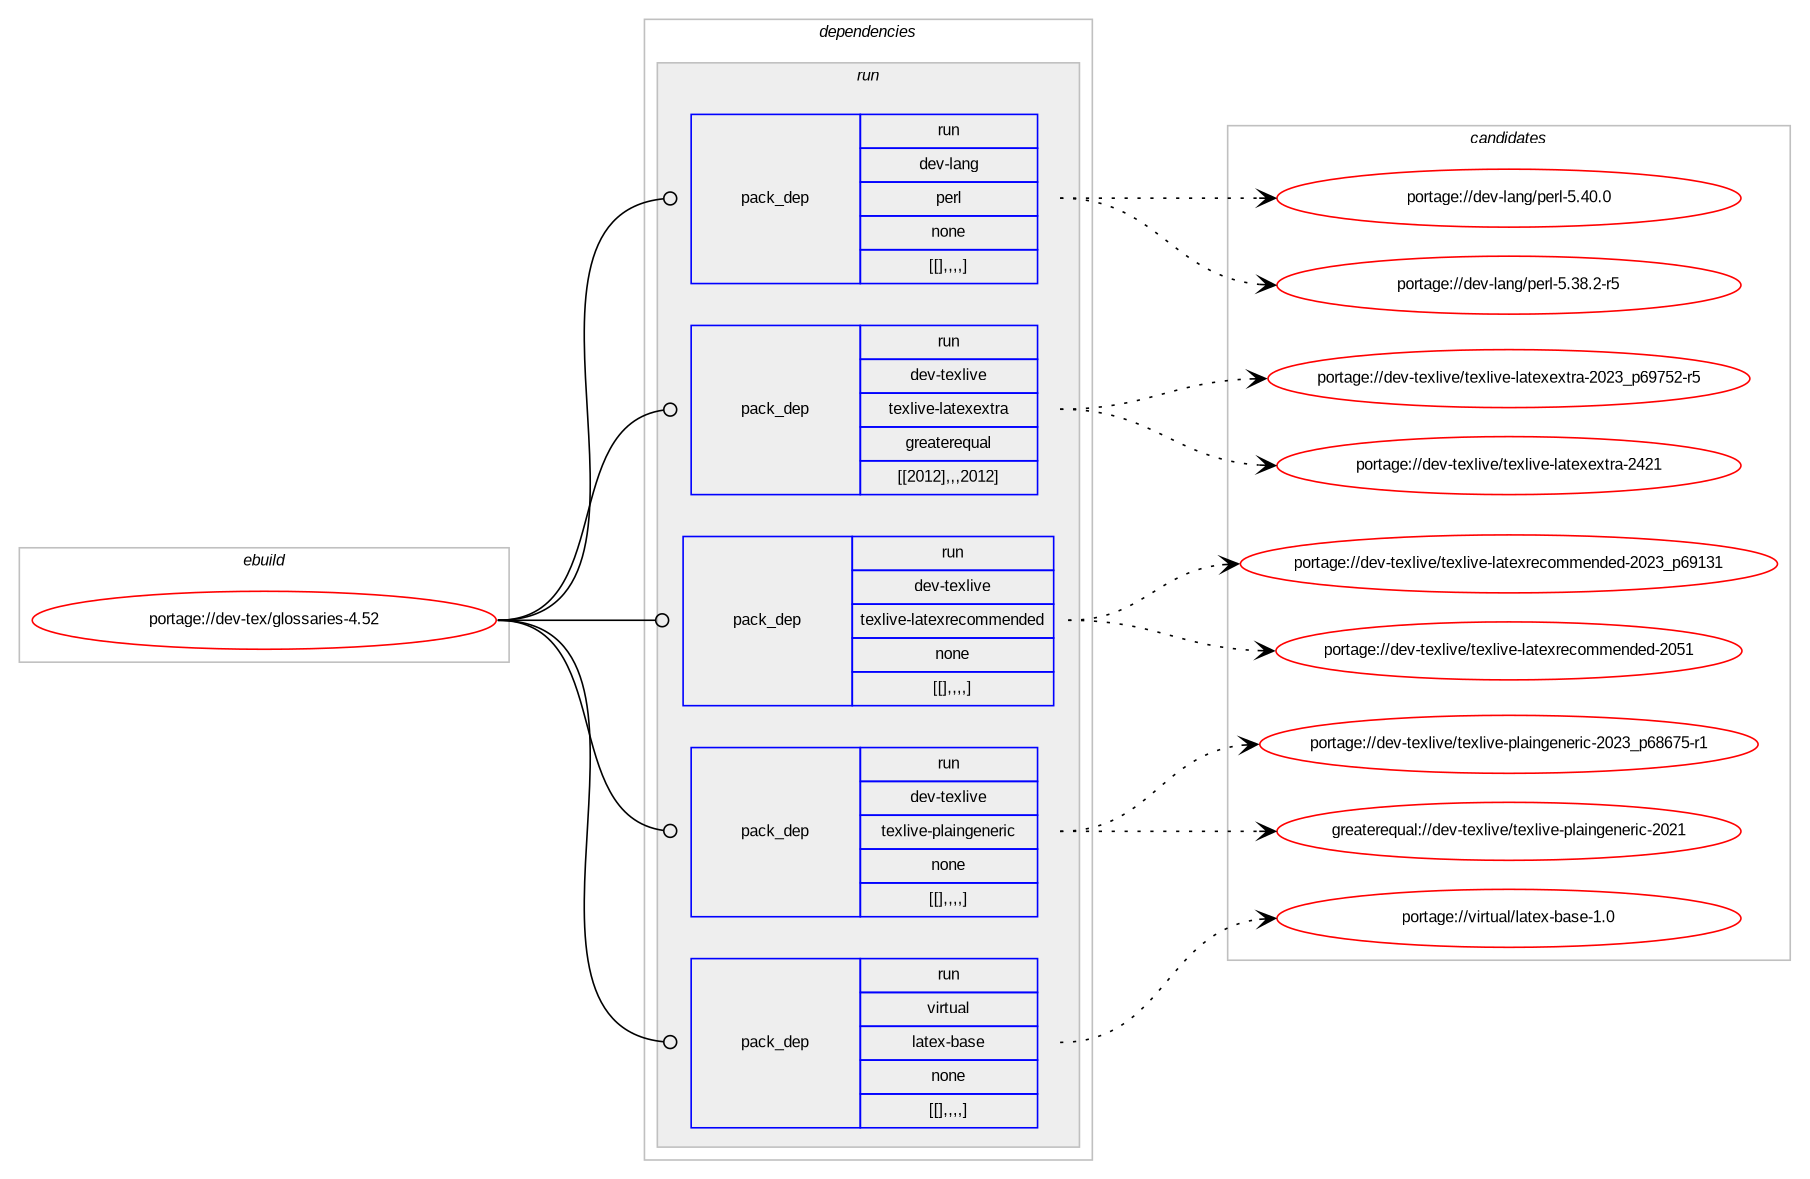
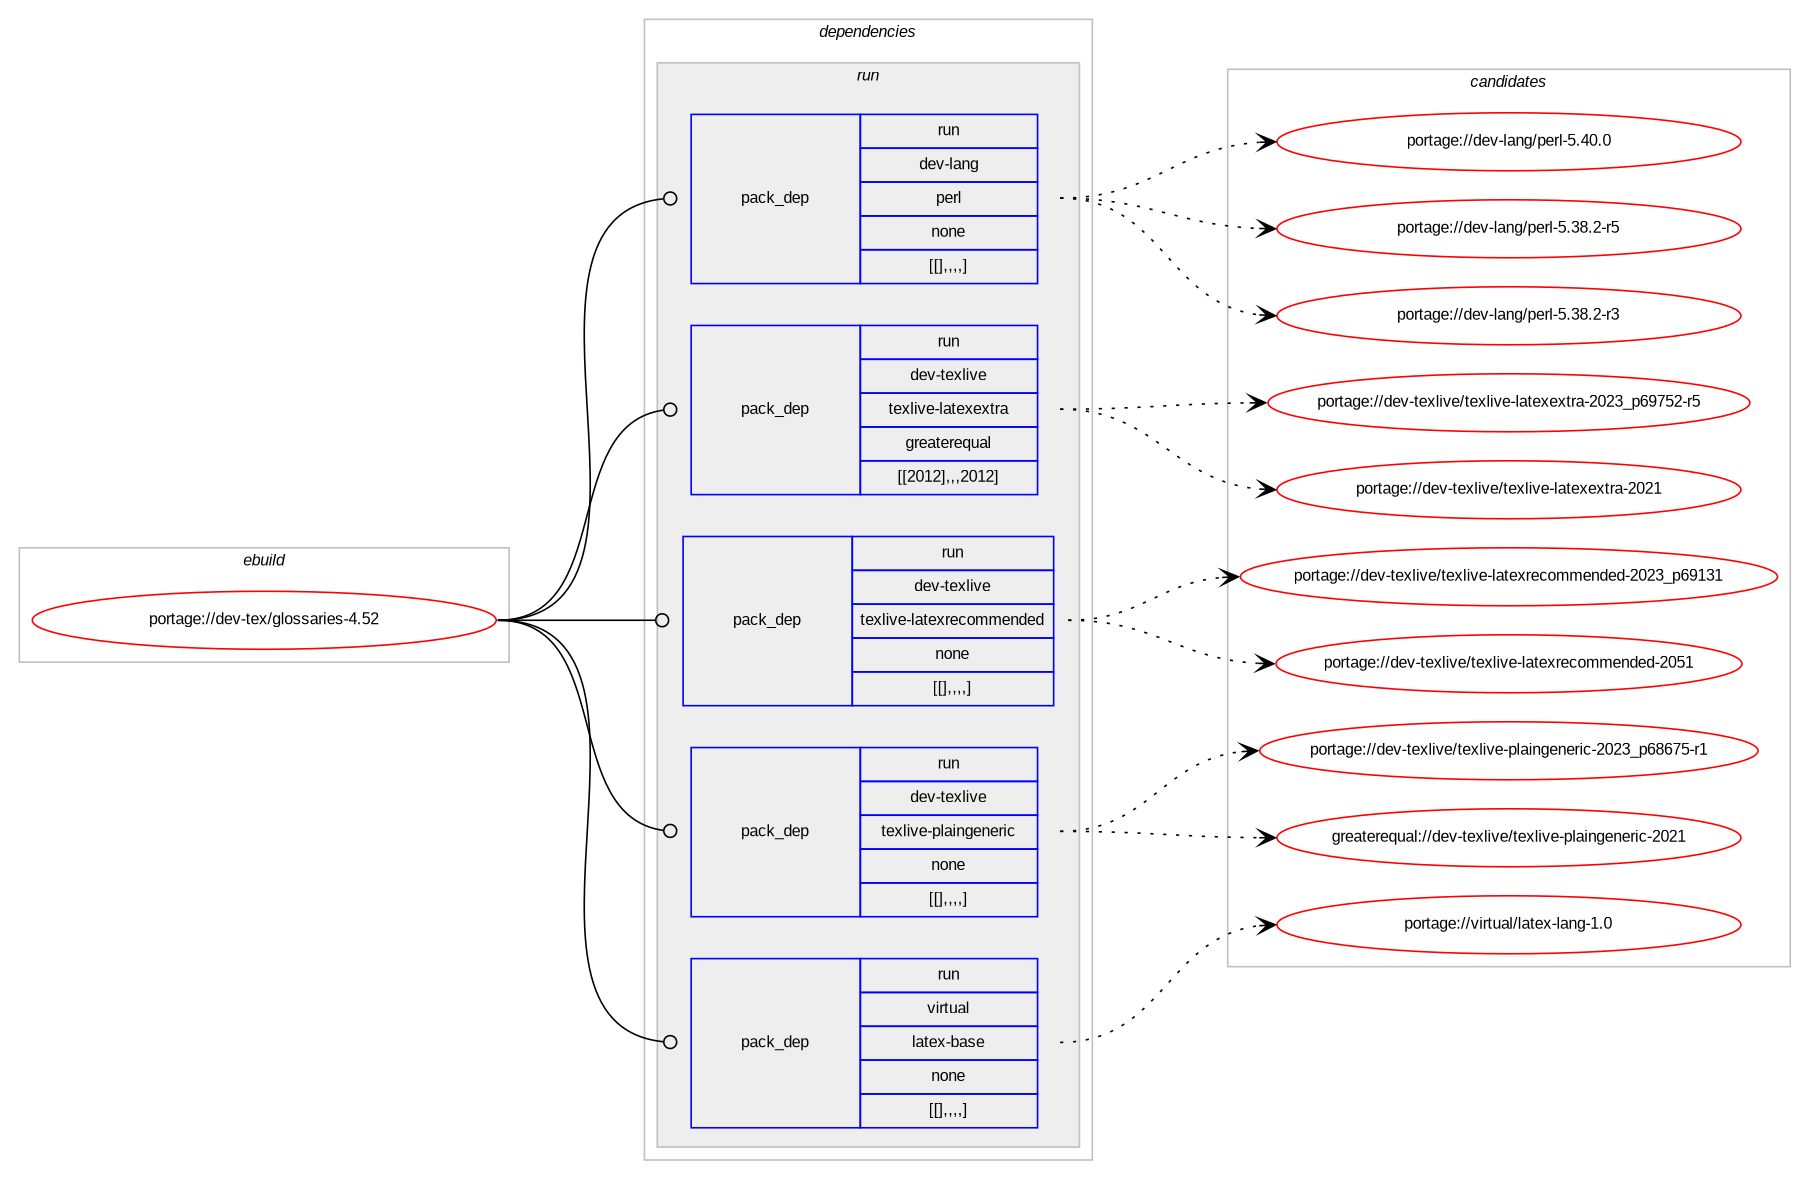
node "portage://dev-lang/perl-5.38.2-r3": added
node "portage://dev-texlive/texlive-latexextra-2421": label "portage://dev-texlive/texlive-latexextra-2421" -> "portage://dev-texlive/texlive-latexextra-2021"
node "portage://virtual/latex-base-1.0": label "portage://virtual/latex-base-1.0" -> "portage://virtual/latex-lang-1.0"
